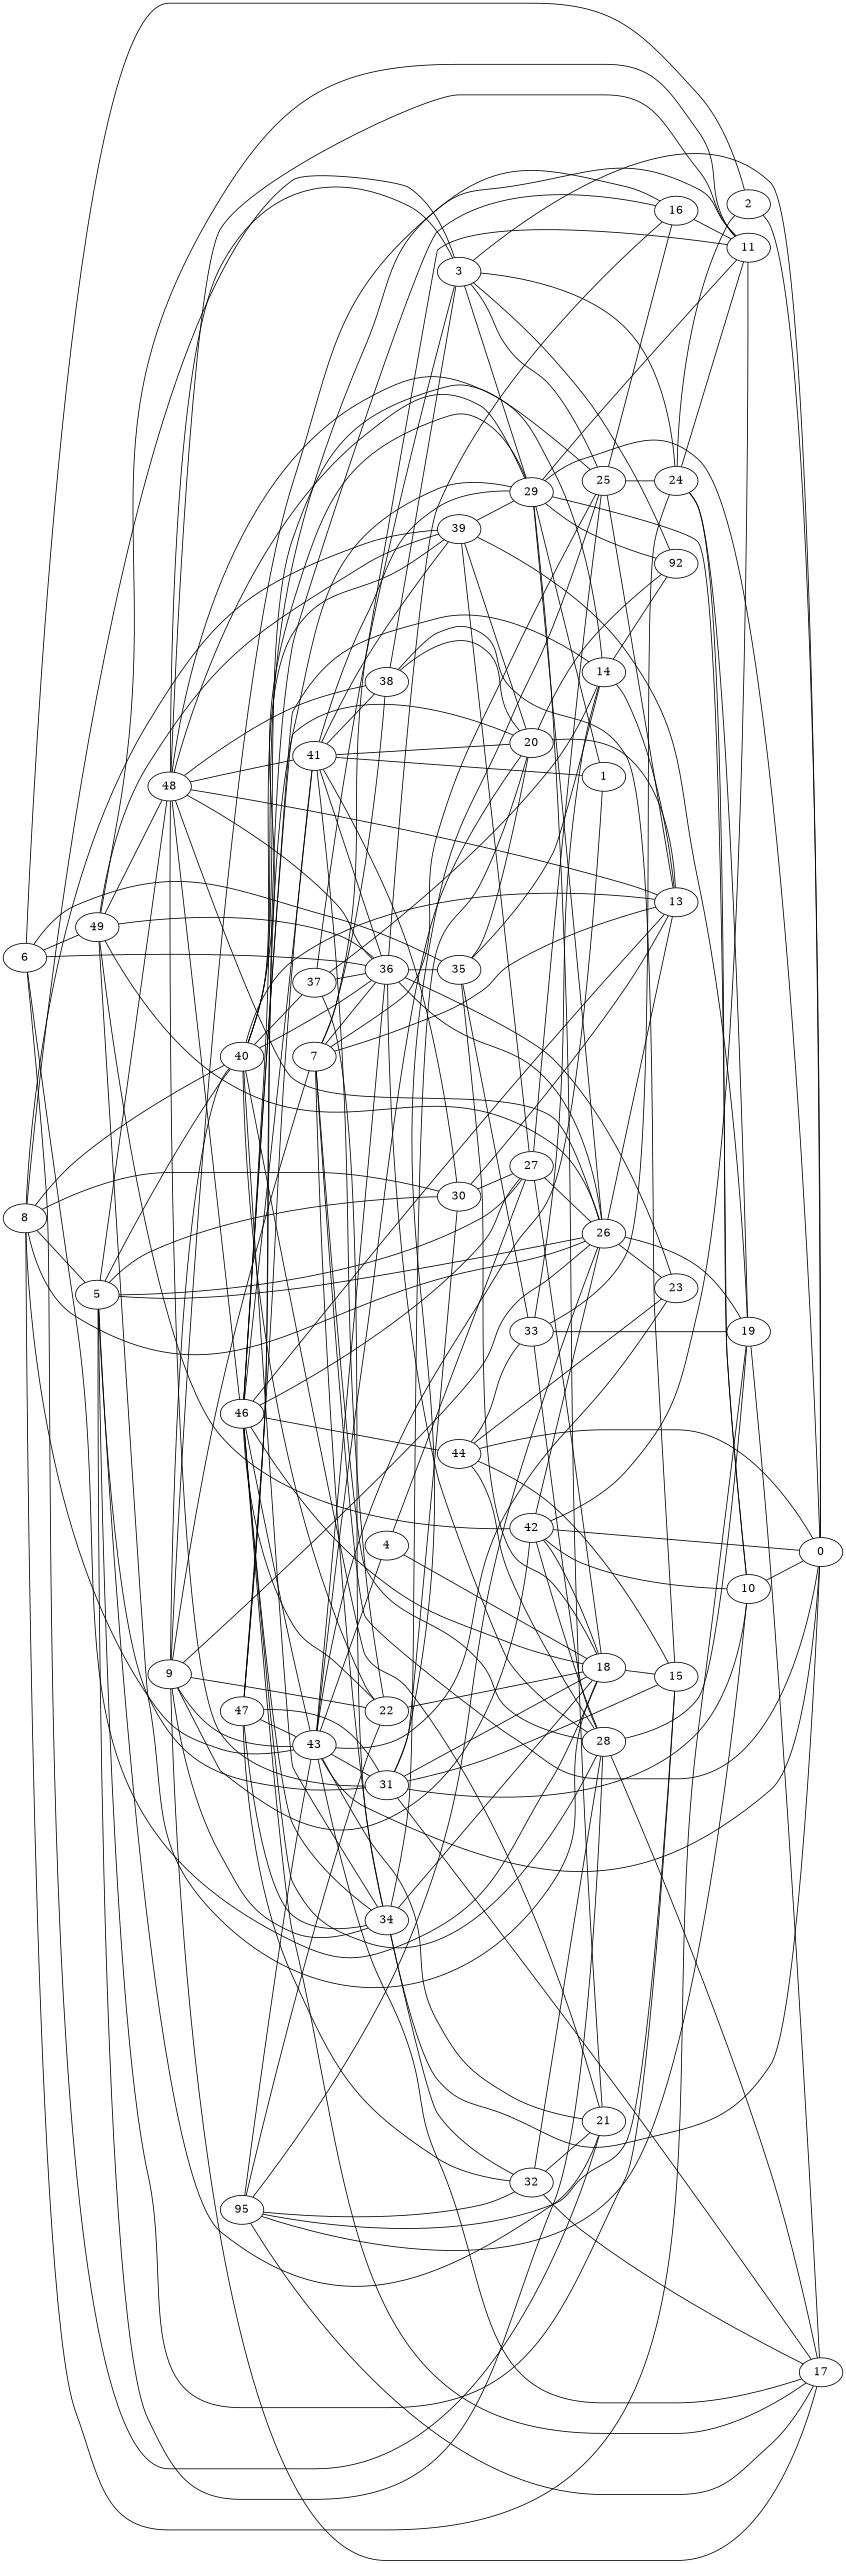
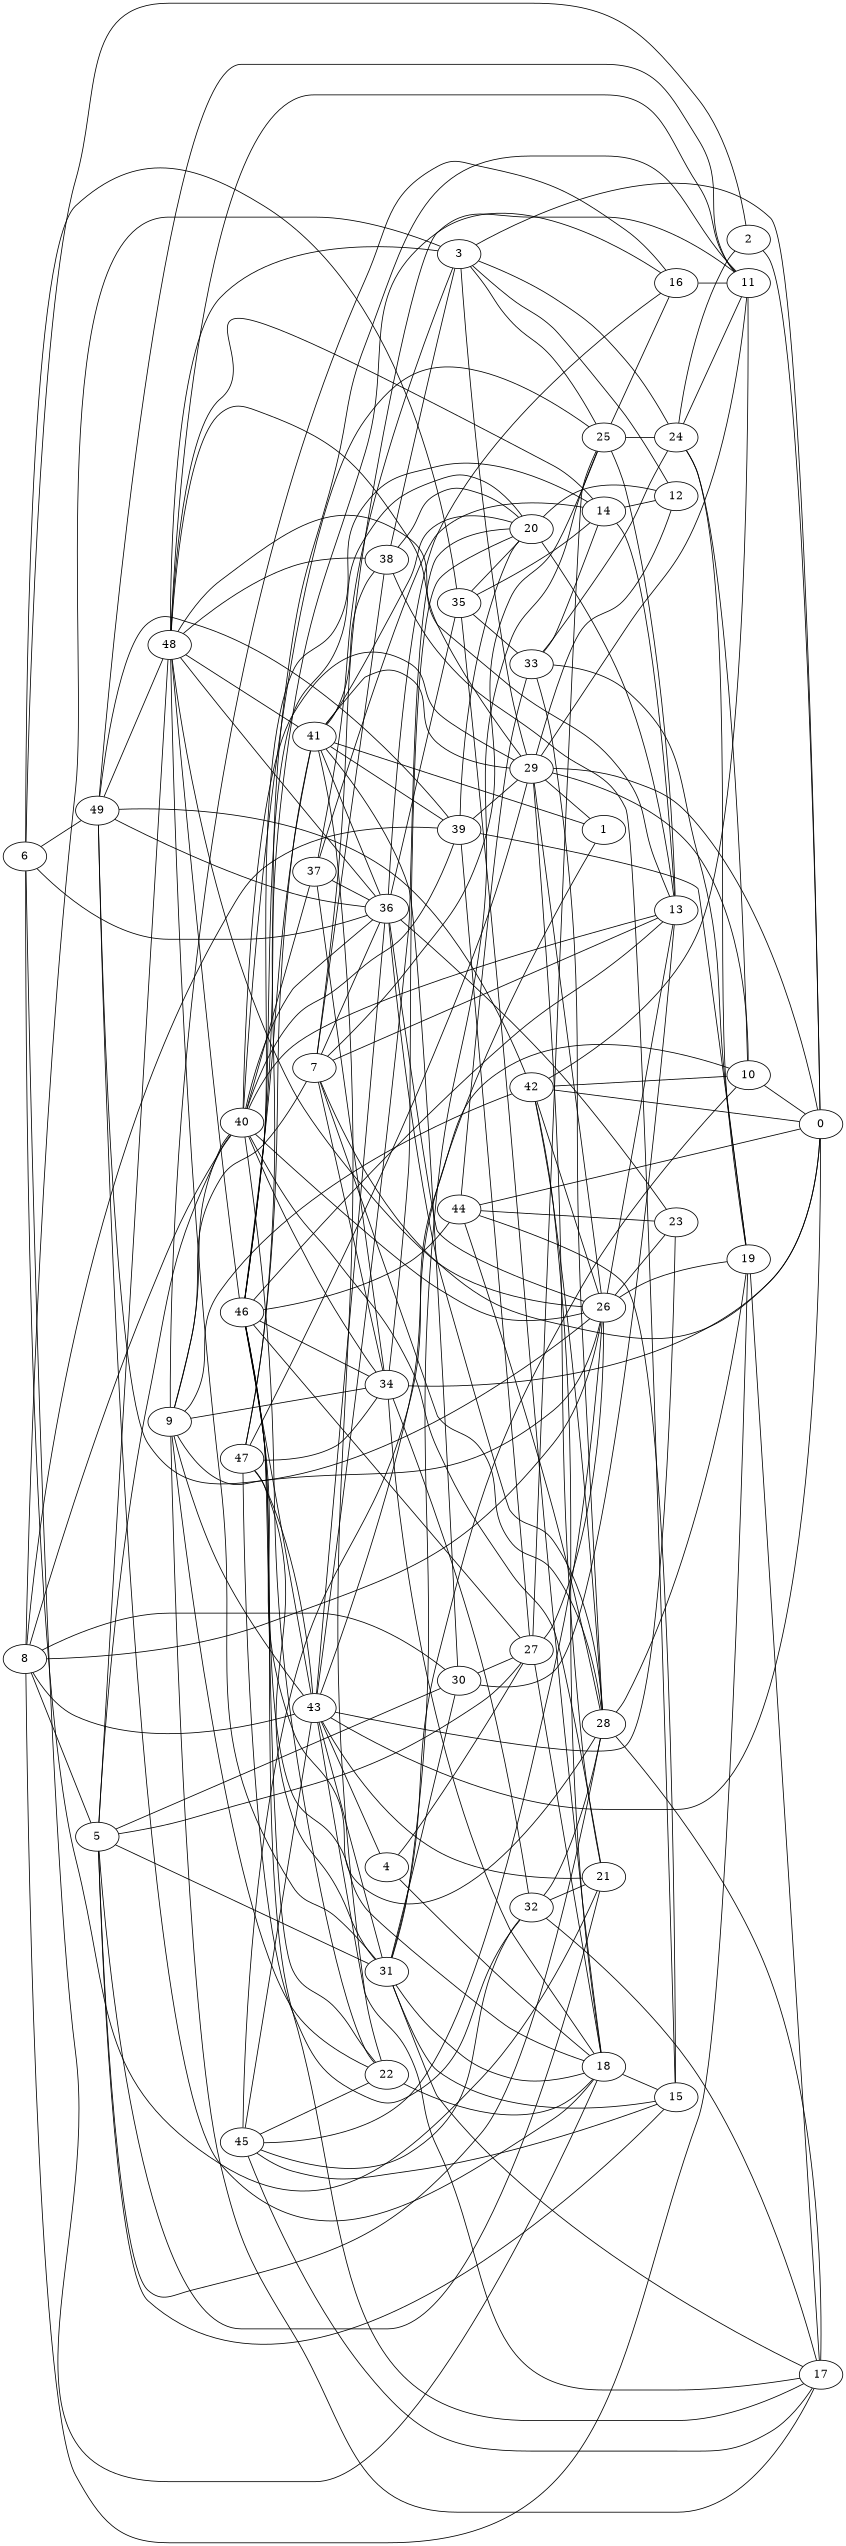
node "92": label "92" -> "12"
edge "26" -- "5": now "26" -- "40"
node "95": label "95" -> "45"
